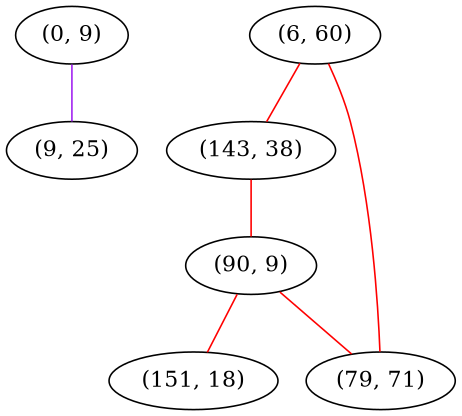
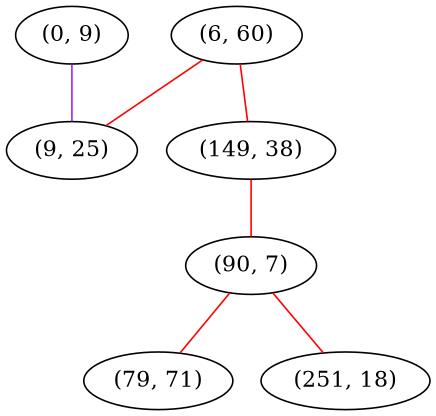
node "(143, 38)": label "(143, 38)" -> "(149, 38)"
edge "(6, 60)" -- "(79, 71)": now "(6, 60)" -- "(9, 25)"
node "(90, 9)": label "(90, 9)" -> "(90, 7)"
node "(151, 18)": label "(151, 18)" -> "(251, 18)"
